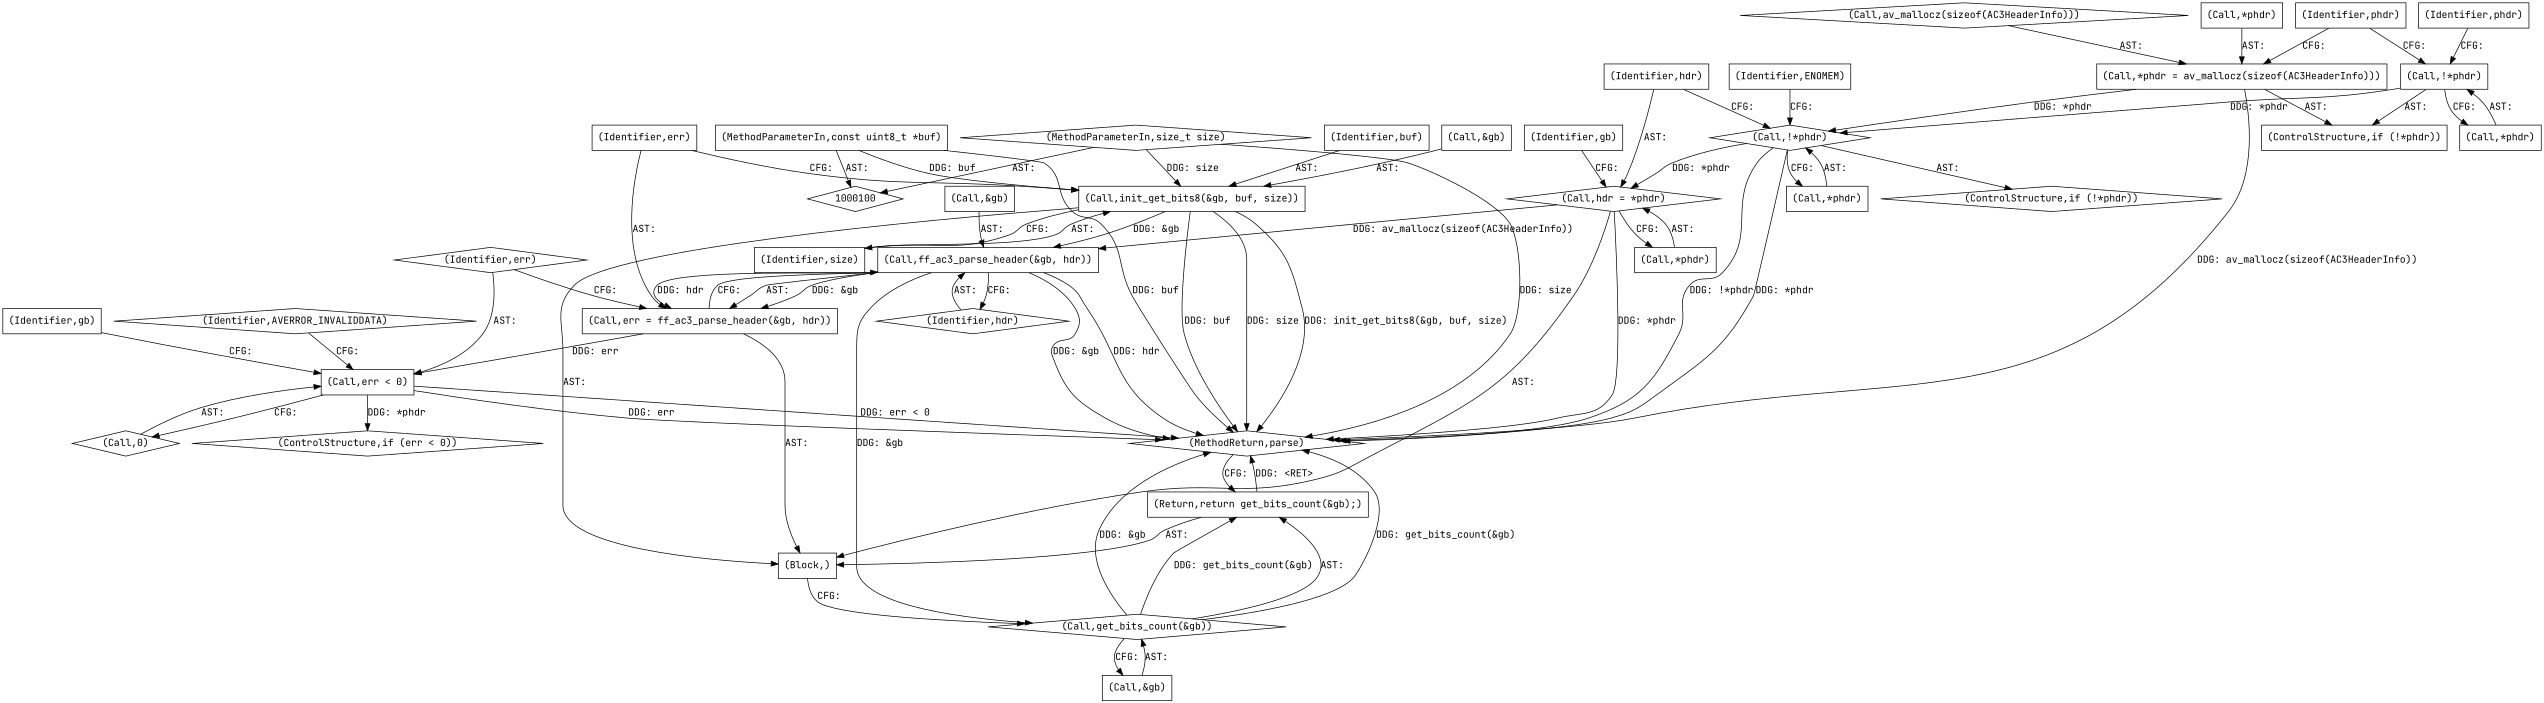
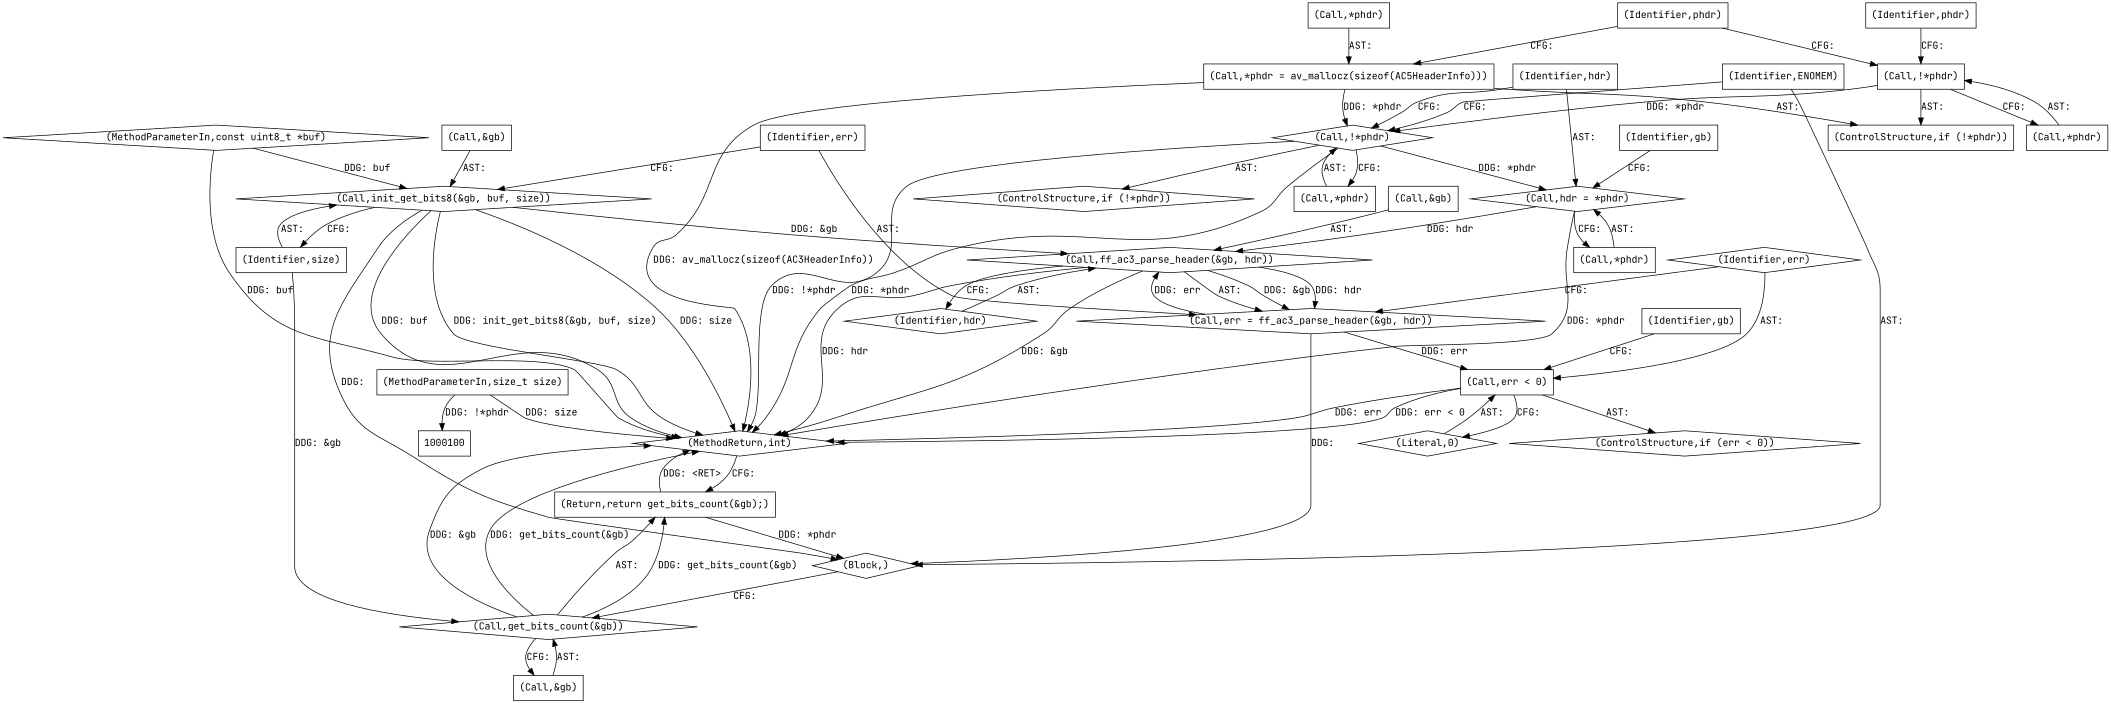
node "(Call,av_mallocz(sizeof(AC3HeaderInfo)))": removed
node "(Call,*phdr = av_mallocz(sizeof(AC3HeaderInfo)))": label "(Call,*phdr = av_mallocz(sizeof(AC3HeaderInfo)))" -> "(Call,*phdr = av_mallocz(sizeof(AC5HeaderInfo)))"
node "(MethodParameterIn,const uint8_t *buf)": shape box -> diamond
node "(MethodParameterIn,size_t size)": shape diamond -> box
node "(Identifier,buf)": removed
edge "(MethodParameterIn,size_t size)" -> "(Call,init_get_bits8(&gb, buf, size))": removed, label "DDG: size"
edge "(MethodParameterIn,const uint8_t *buf)" -> "1000100": removed, label "AST:"
edge "(MethodParameterIn,size_t size)" -> "1000100": label "AST: " -> "DDG: !*phdr"
node "1000100": shape diamond -> box
node "(Call,init_get_bits8(&gb, buf, size))": shape box -> diamond
edge "(Call,hdr = *phdr)" -> "(Call,ff_ac3_parse_header(&gb, hdr))": label "DDG: av_mallocz(sizeof(AC3HeaderInfo))" -> "DDG: hdr"
node "(Call,ff_ac3_parse_header(&gb, hdr))": shape box -> diamond
edge "(Call,err = ff_ac3_parse_header(&gb, hdr))" -> "(Call,ff_ac3_parse_header(&gb, hdr))": label "CFG: " -> "DDG: err"
node "(Identifier,AVERROR_INVALIDDATA)": removed
node "(Call,err = ff_ac3_parse_header(&gb, hdr))": shape box -> diamond
edge "(Call,init_get_bits8(&gb, buf, size))" -> "(Block,)": label "AST: " -> "DDG: "
edge "(Call,err < 0)" -> "(ControlStructure,if (err < 0))": label "DDG: *phdr" -> "AST: "
node "(Call,0)": label "(Call,0)" -> "(Literal,0)"
edge "(Call,err = ff_ac3_parse_header(&gb, hdr))" -> "(Block,)": label "AST: " -> "DDG: "
node "(MethodReturn,parse)": label "(MethodReturn,parse)" -> "(MethodReturn,int)"
edge "(Call,hdr = *phdr)" -> "(Block,)": now "(Identifier,ENOMEM)" -> "(Block,)"
edge "(Call,ff_ac3_parse_header(&gb, hdr))" -> "(Call,get_bits_count(&gb))": now "(Identifier,size)" -> "(Call,get_bits_count(&gb))"
edge "(Return,return get_bits_count(&gb);)" -> "(Block,)": label "AST: " -> "DDG: *phdr"
node "(Block,)": shape box -> diamond
